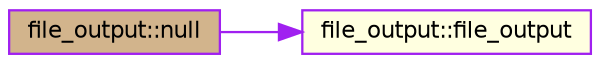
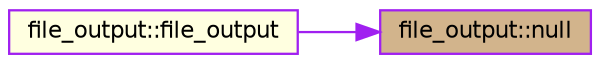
edge "file_output::null" -> "file_output::file_output": reversed
